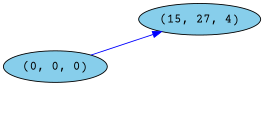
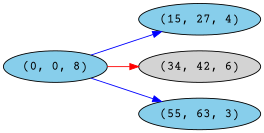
node "(0, 0, 0)": label "(0, 0, 0)" -> "(0, 0, 8)"
node "(34, 42, 6)": added
node "(55, 63, 3)": added
